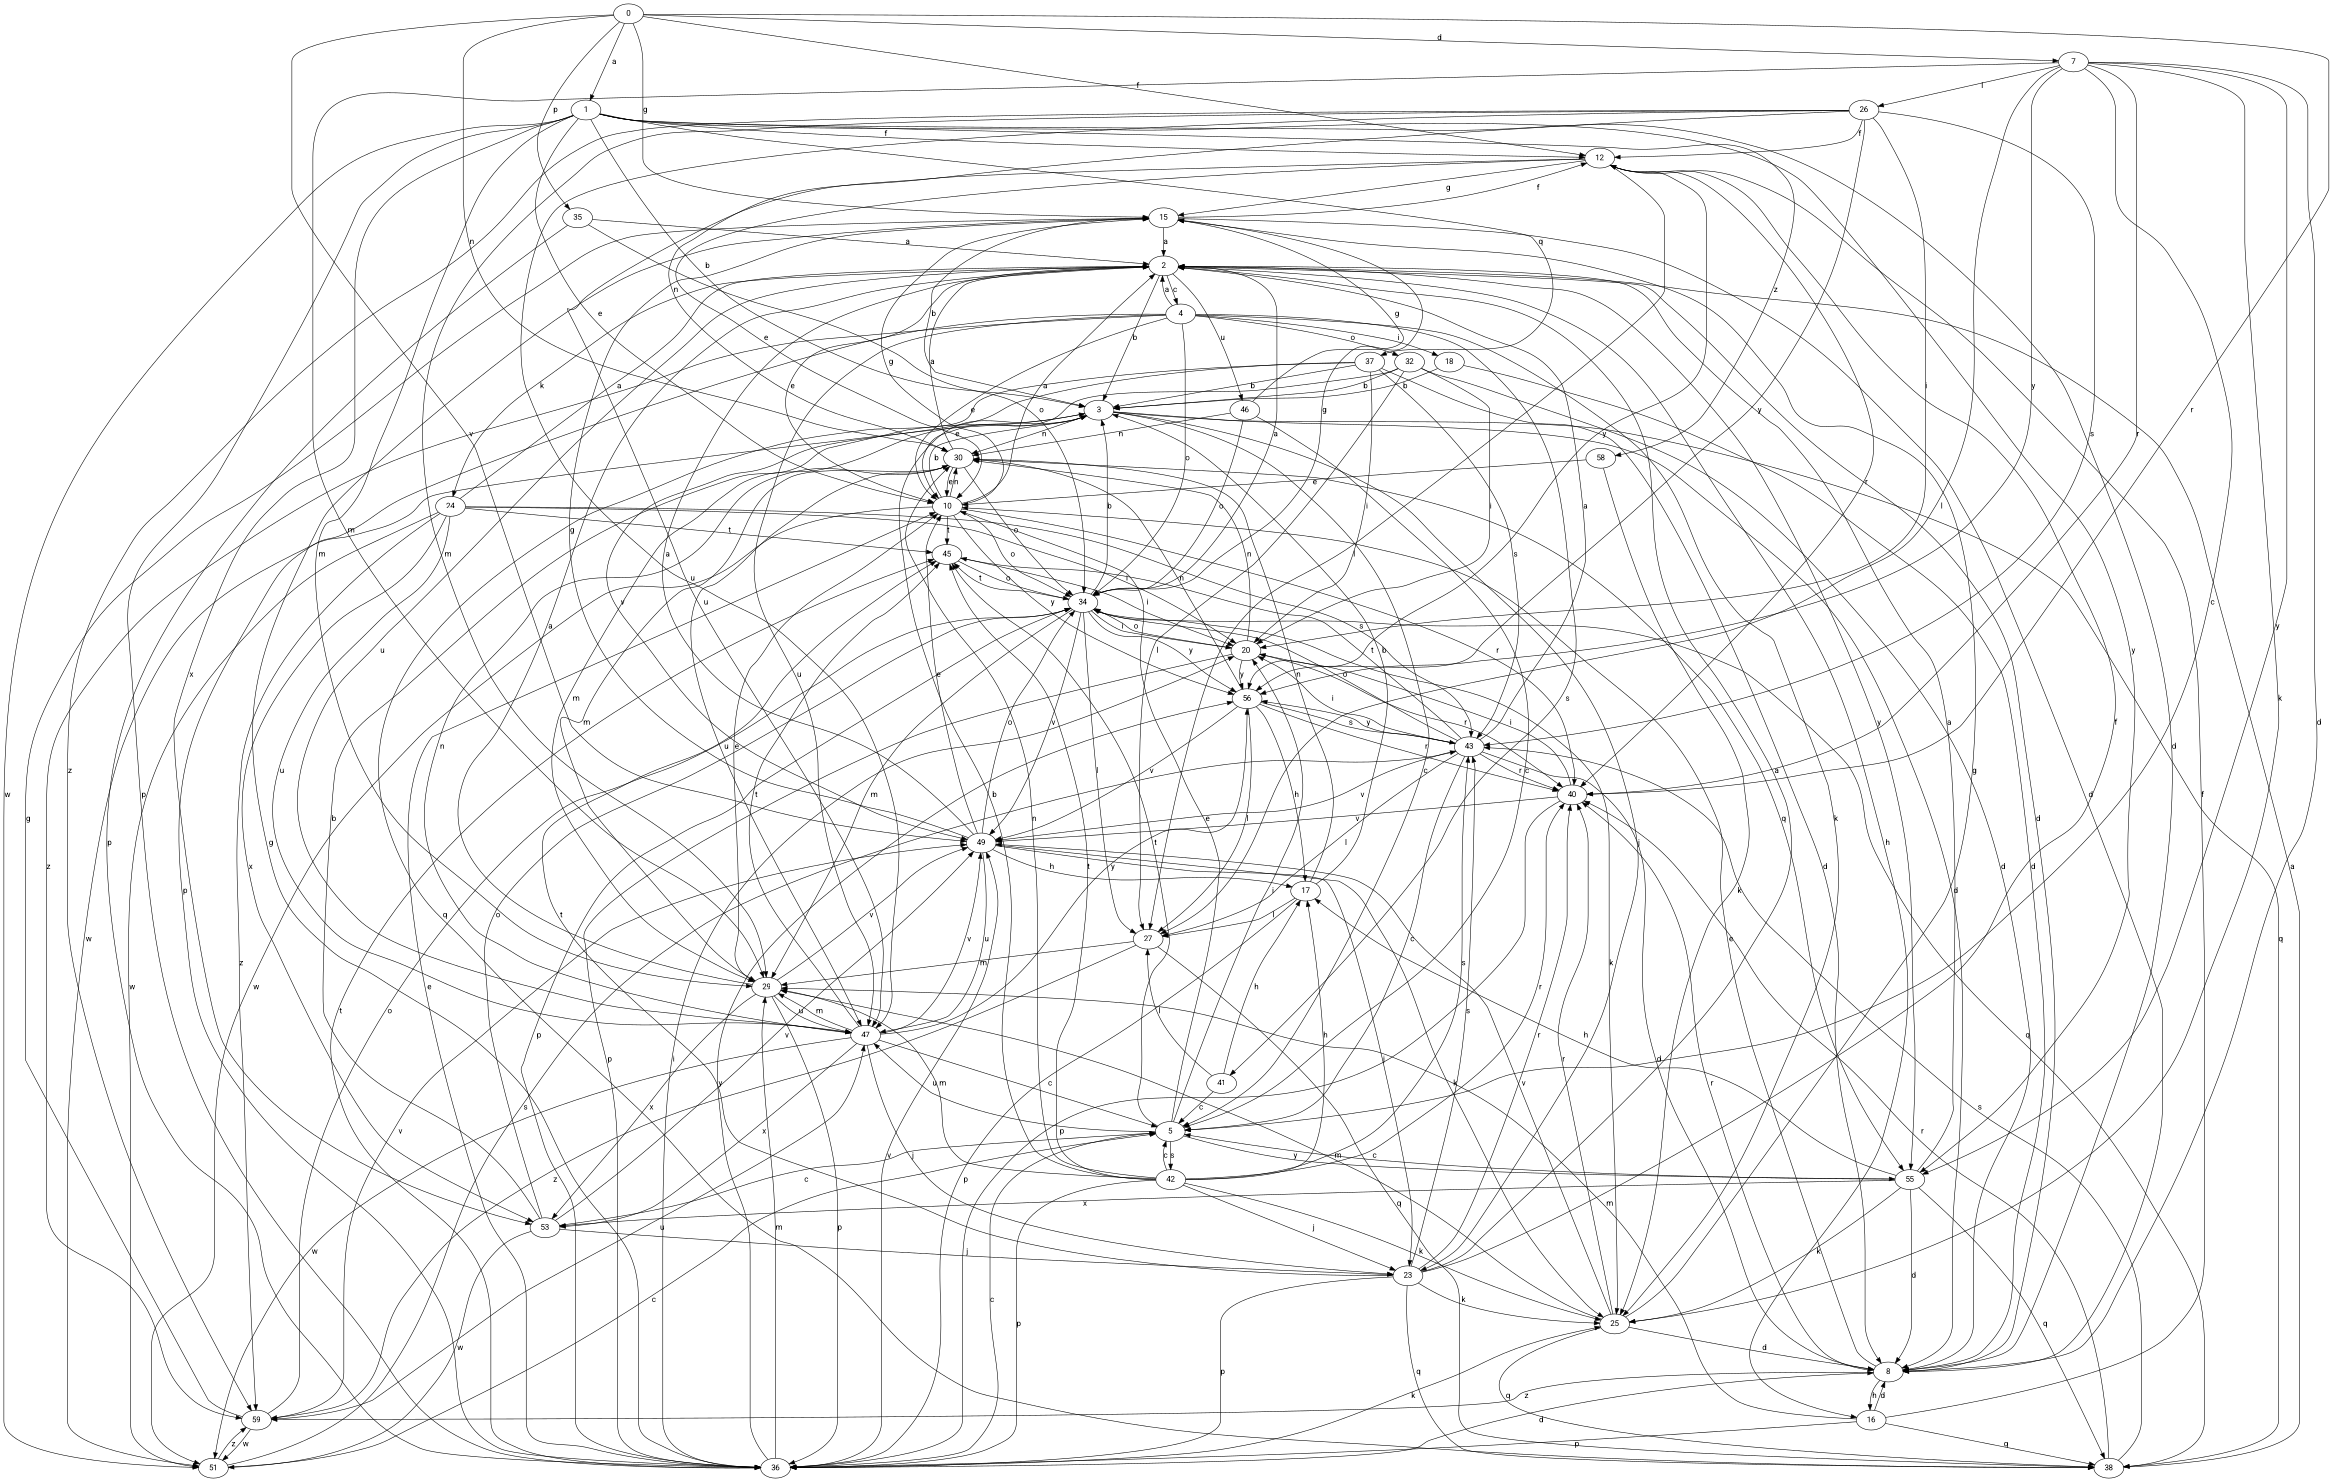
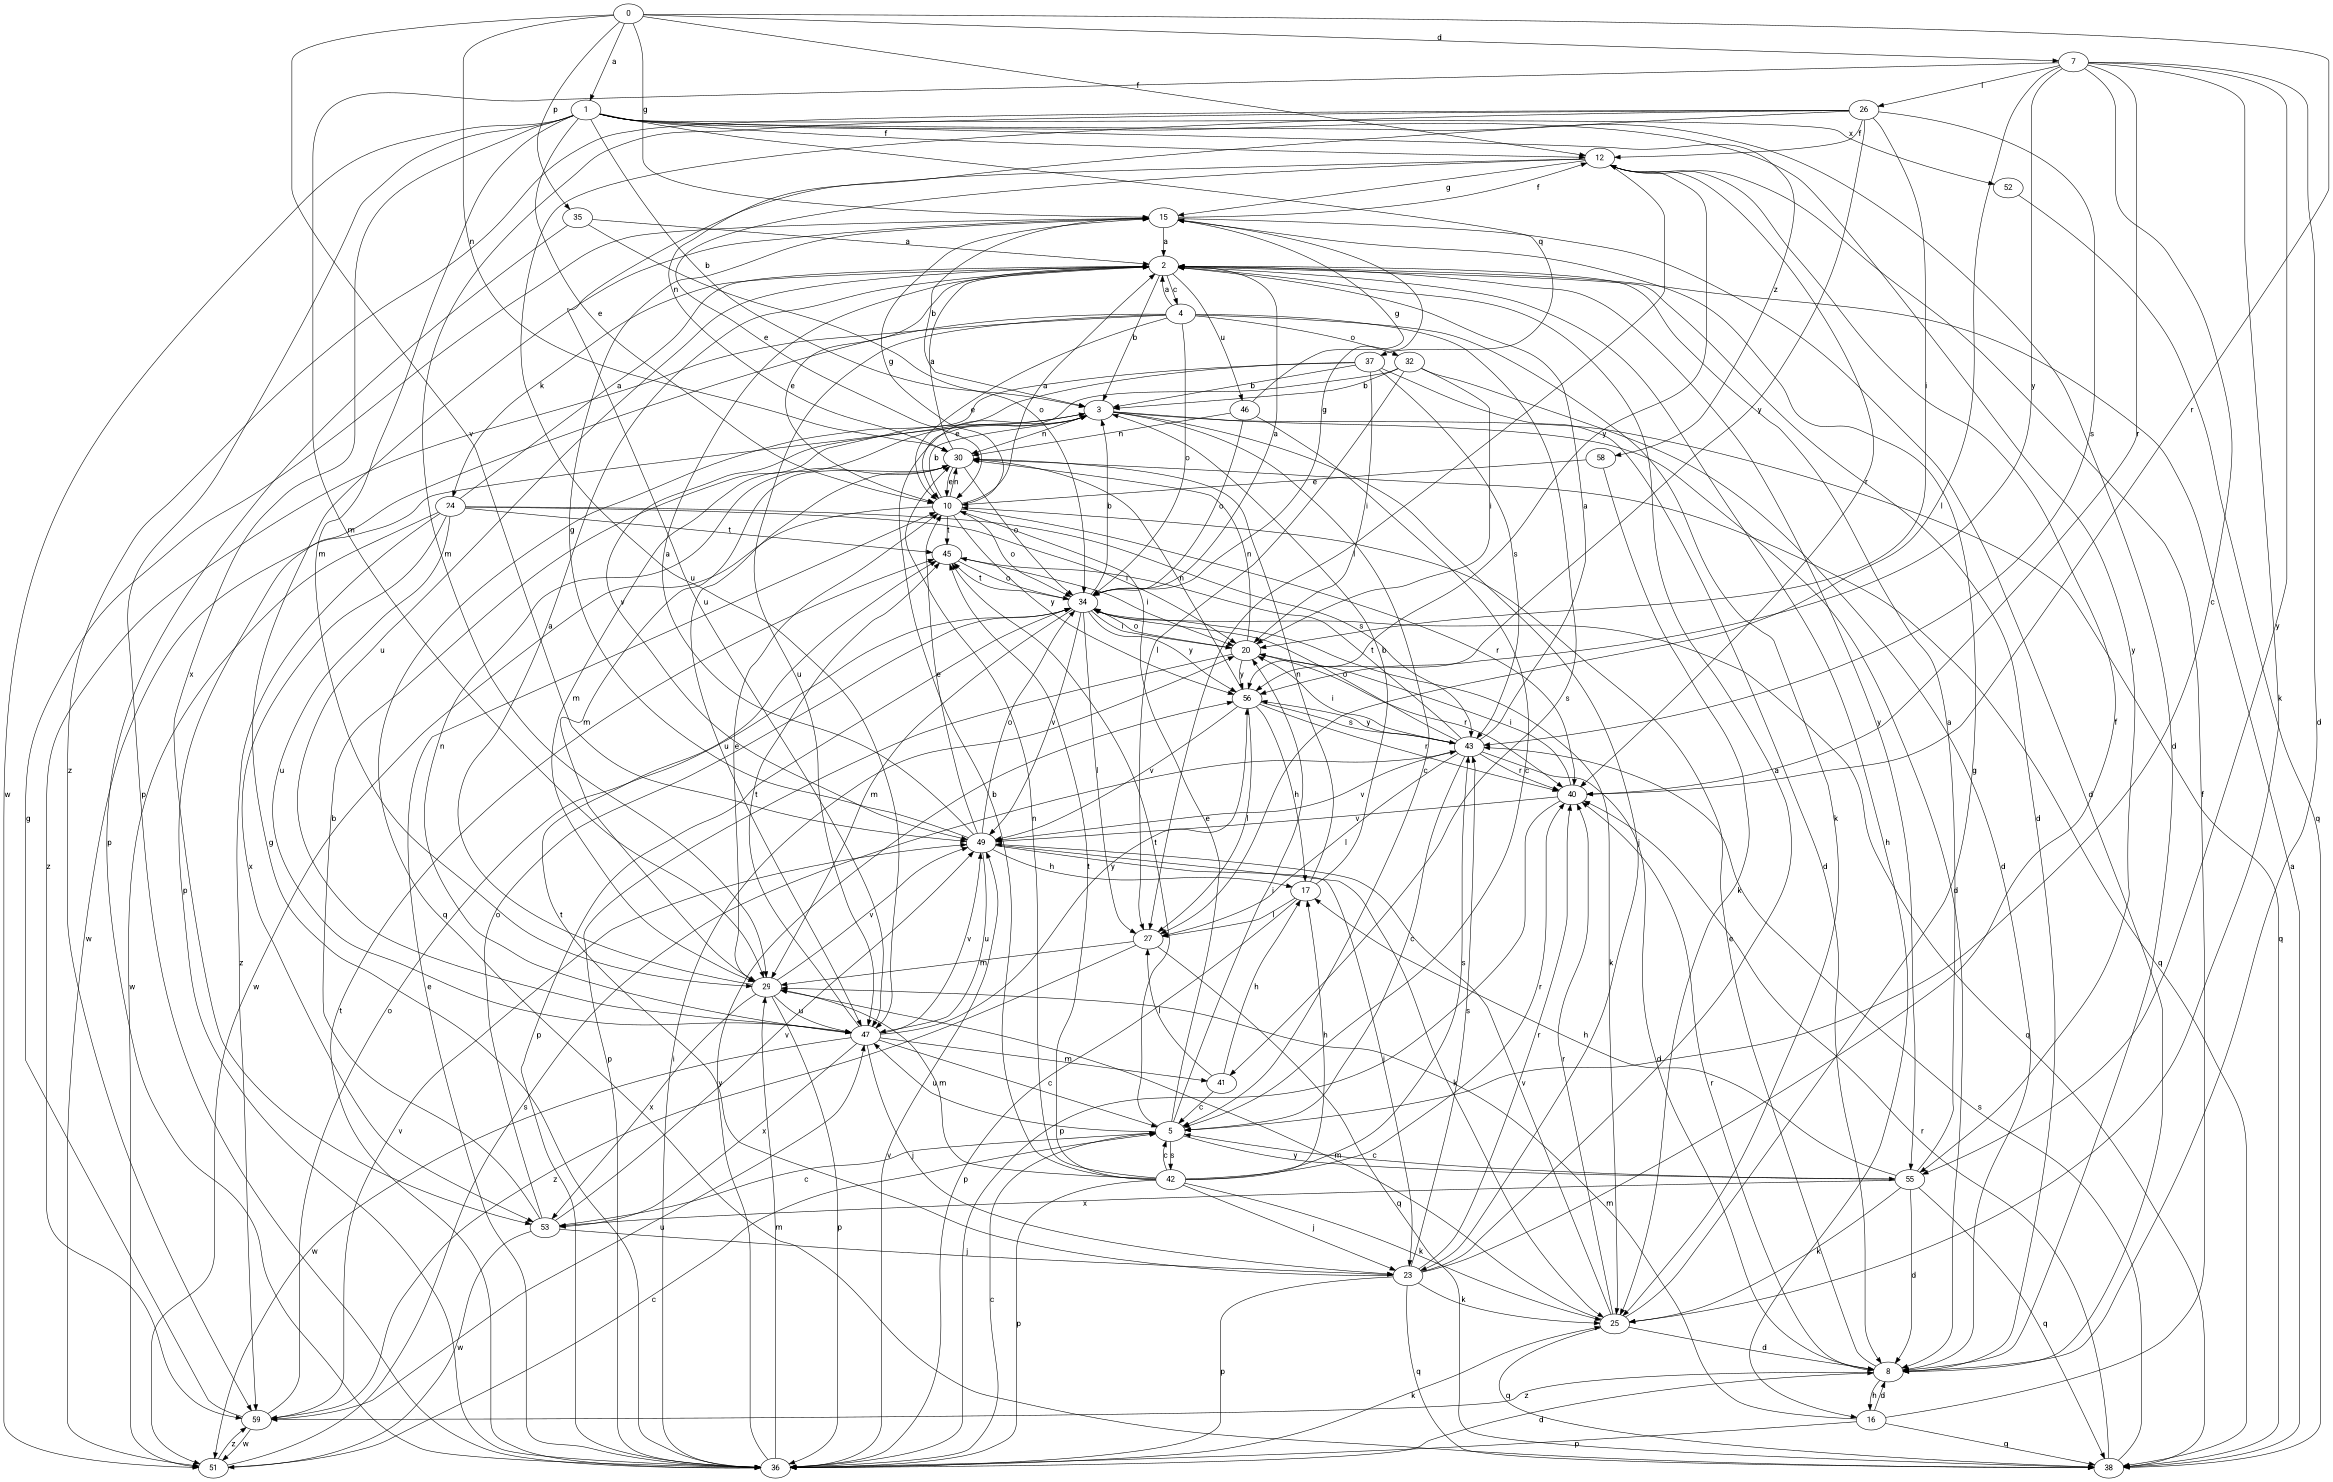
node "52": added
node "18": removed
edge "30" -> "55": now "30" -> "38"
edge "47" -> "29": now "47" -> "41"
